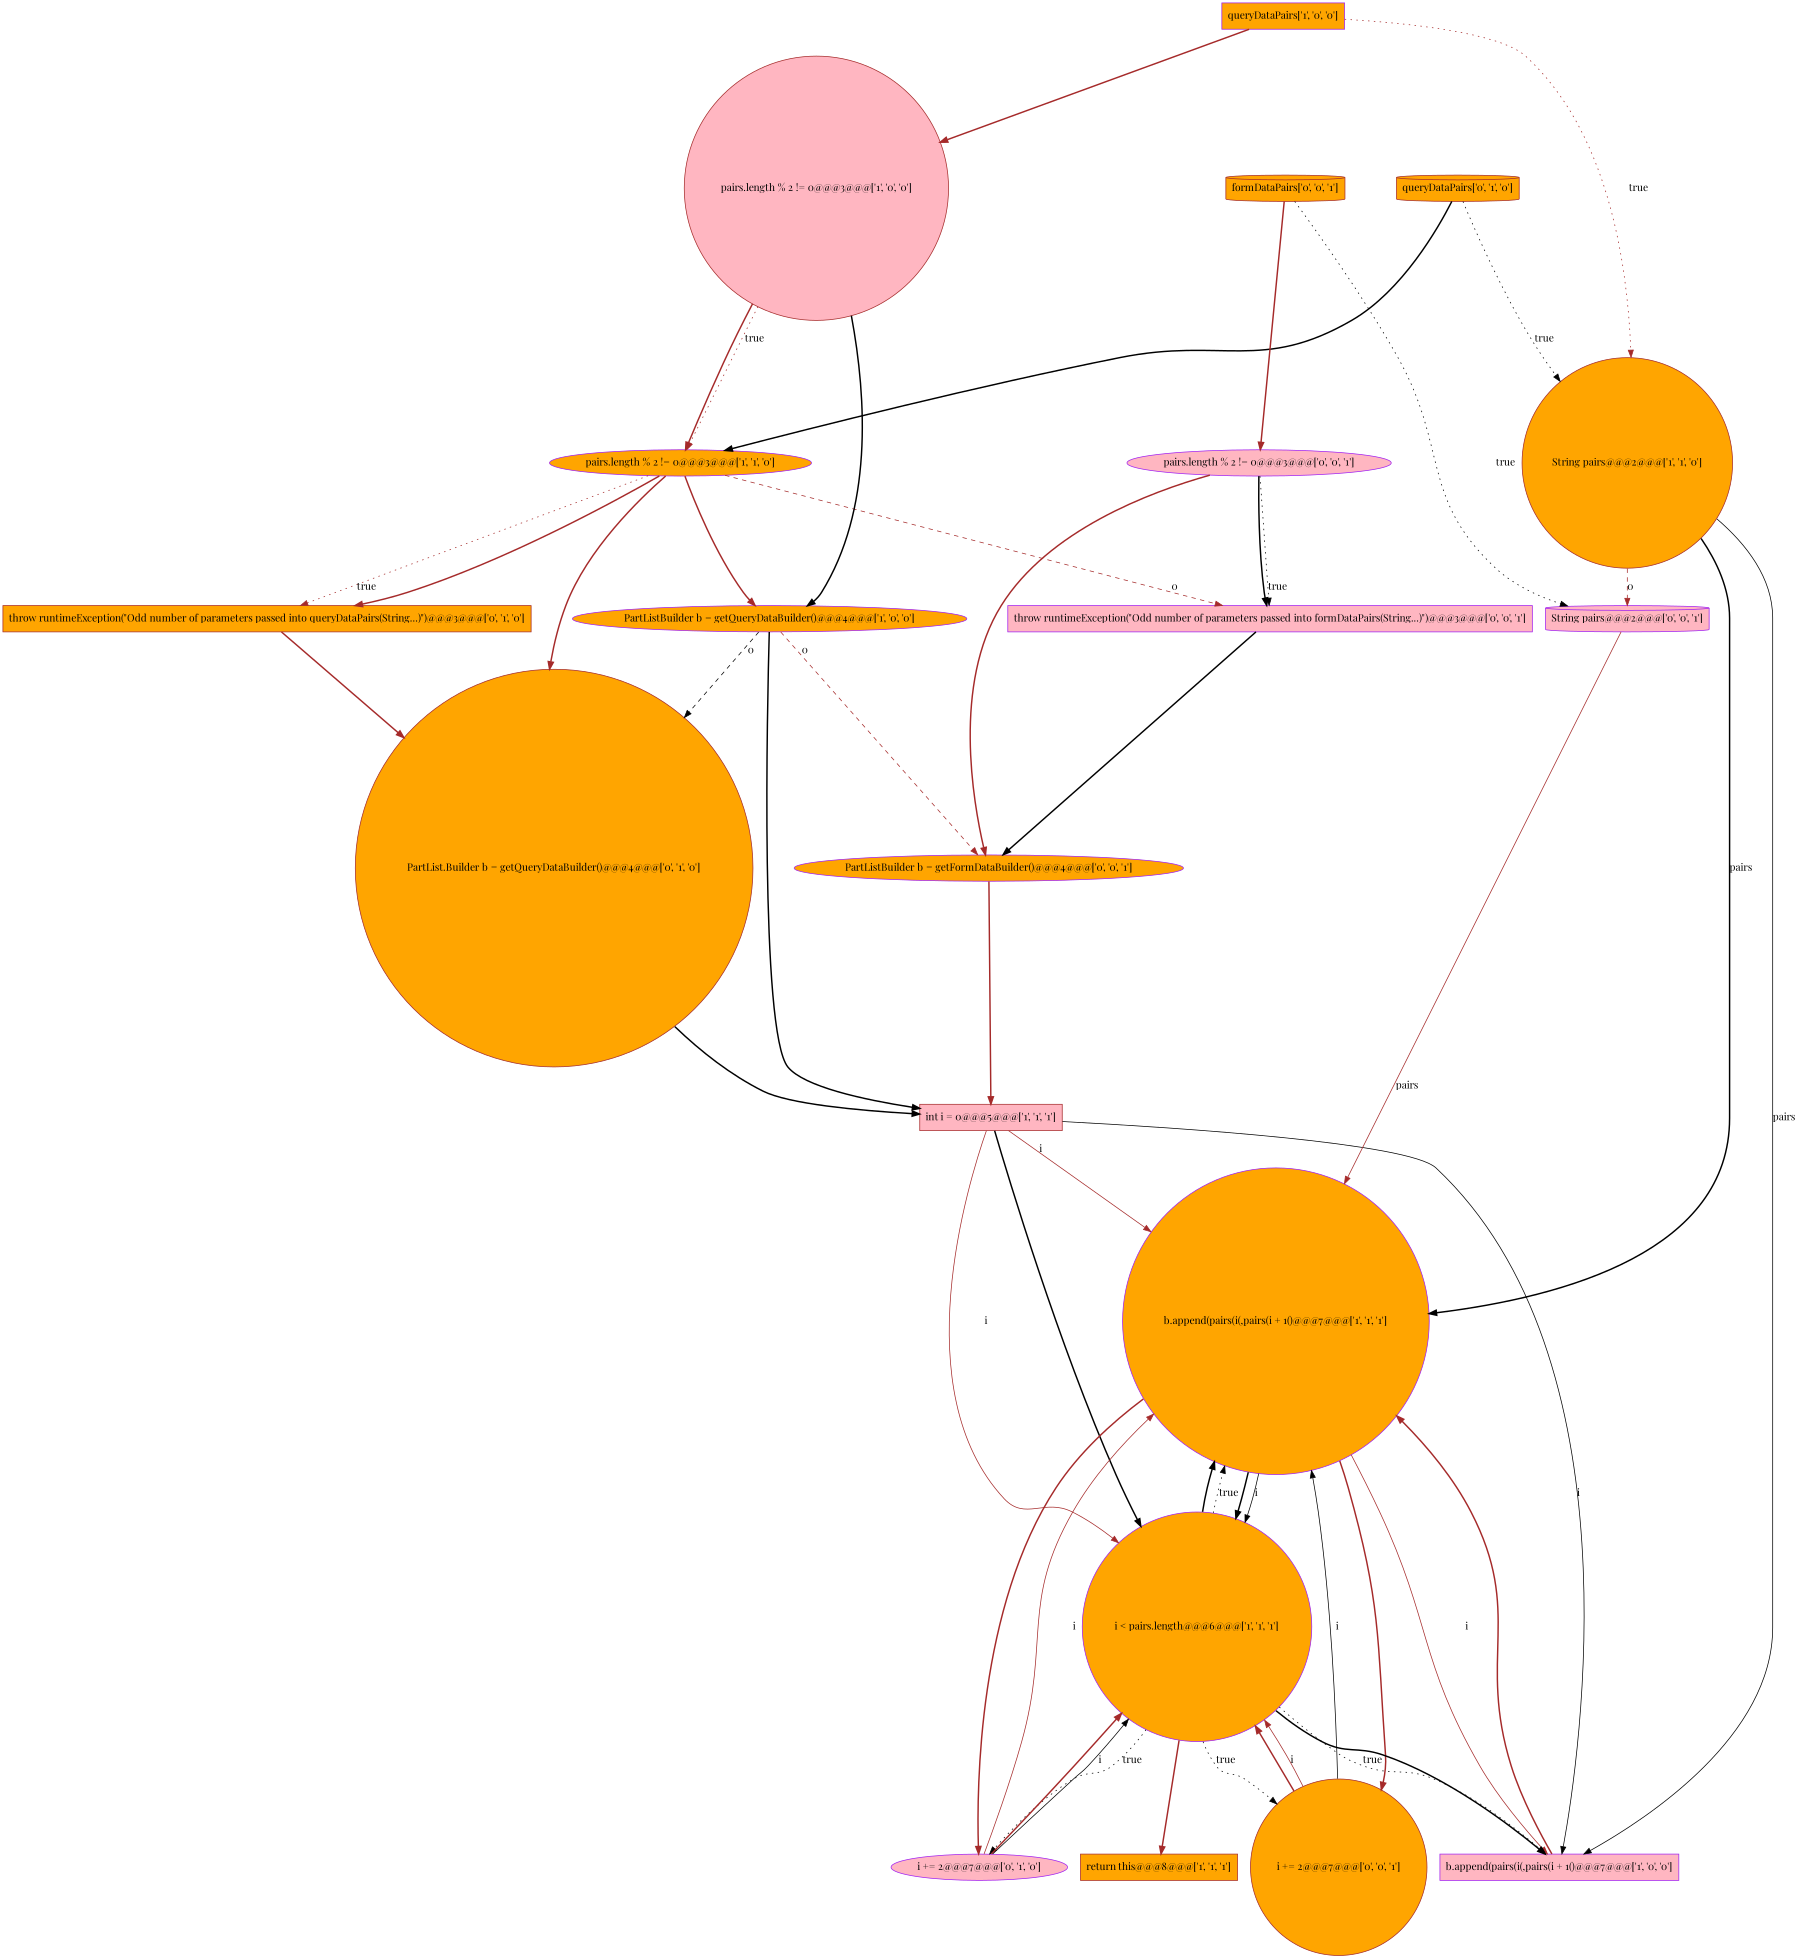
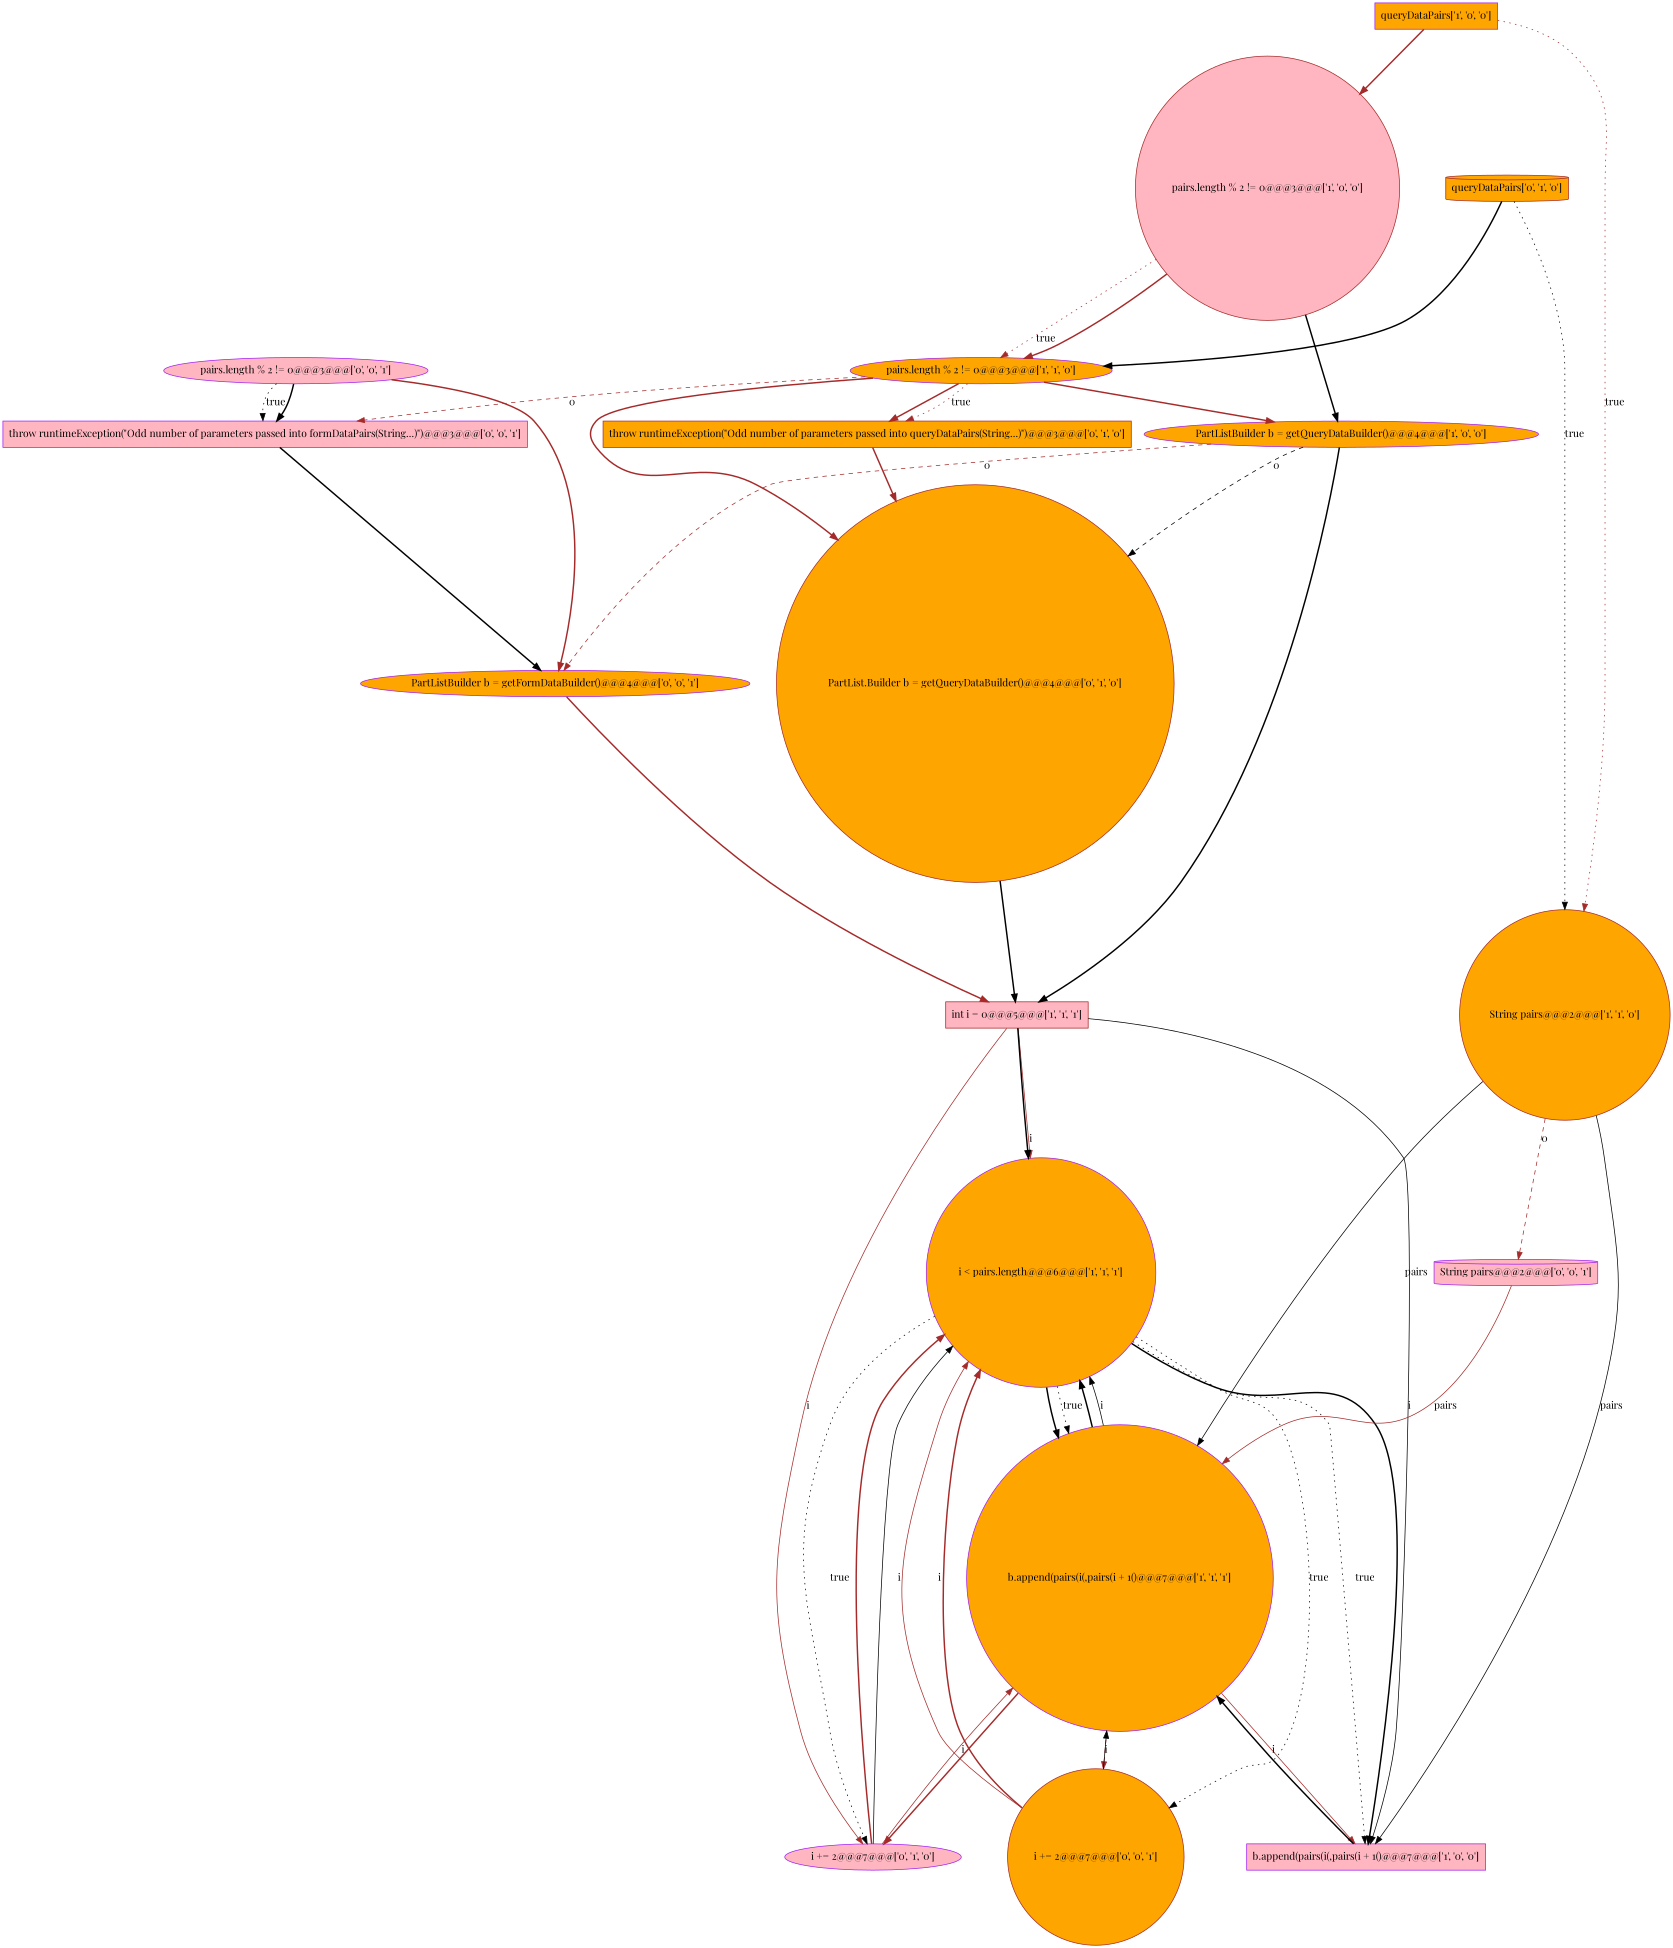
node "formDataPairs['0', '0', '1']": removed
edge "String pairs@@@2@@@['1', '1', '0']" -> "b.append(pairs(i(,pairs(i + 1()@@@7@@@['1', '1', '1']": style bold -> solid
edge "int i = 0@@@5@@@['1', '1', '1']" -> "b.append(pairs(i(,pairs(i + 1()@@@7@@@['1', '1', '1']": now "int i = 0@@@5@@@['1', '1', '1']" -> "i += 2@@@7@@@['0', '1', '0']"
edge "b.append(pairs(i(,pairs(i + 1()@@@7@@@['1', '1', '1']" -> "i += 2@@@7@@@['0', '0', '1']": style bold -> dashed
edge "b.append(pairs(i(,pairs(i + 1()@@@7@@@['1', '0', '0']" -> "b.append(pairs(i(,pairs(i + 1()@@@7@@@['1', '1', '1']": color brown -> black
node "return this@@@8@@@['1', '1', '1']": removed
